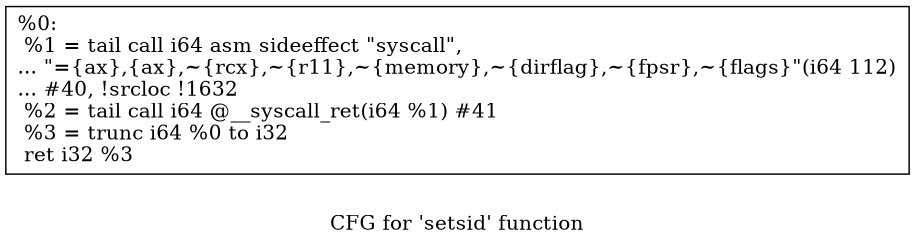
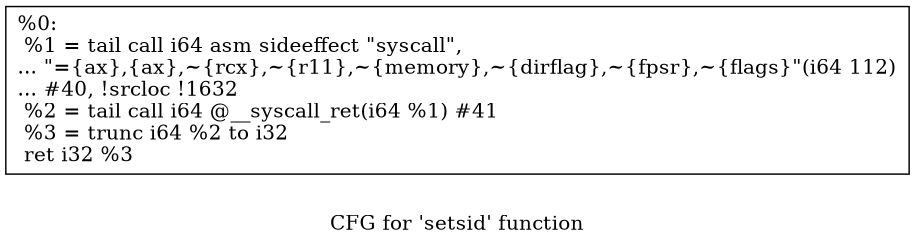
node "%0:": text "%3 = trunc i64 %0 to i32" -> "%3 = trunc i64 %2 to i32"
